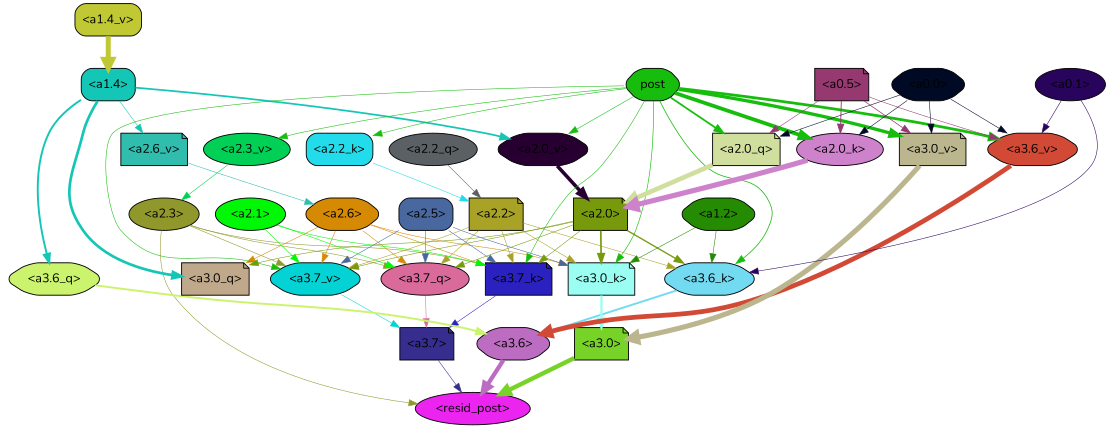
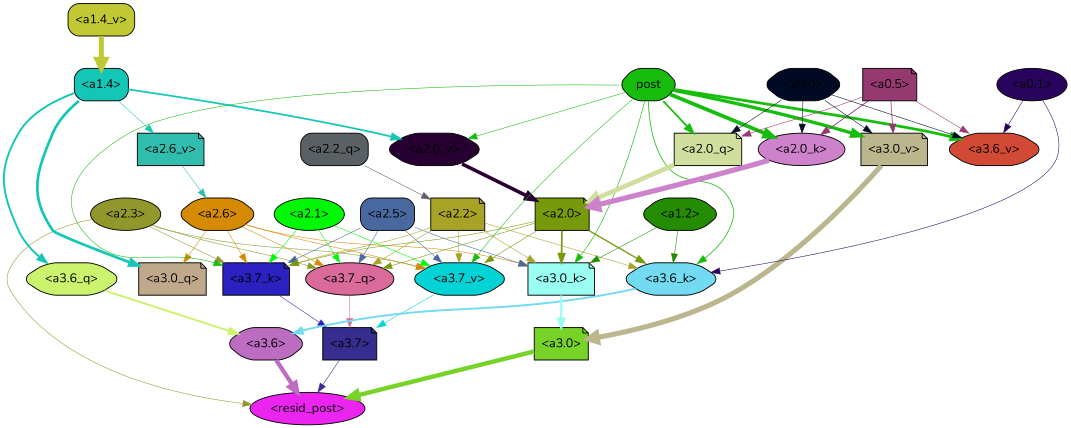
node "<a2.3_v>": removed
node "<a2.2_k>": removed
node "<a2.2_q>": shape ellipse -> box
edge "<a2.0>" -> "<a3.0_q>": removed
edge "<a3.6_v>" -> "<a3.6>": removed
